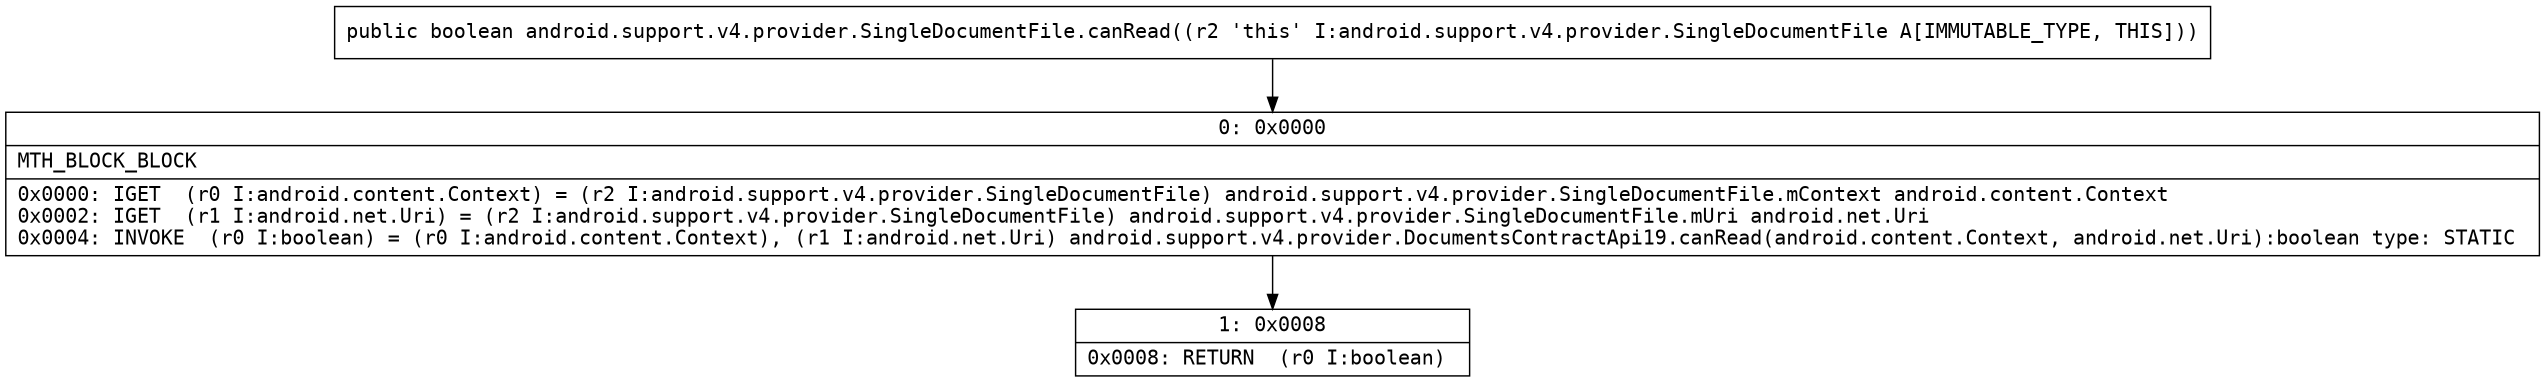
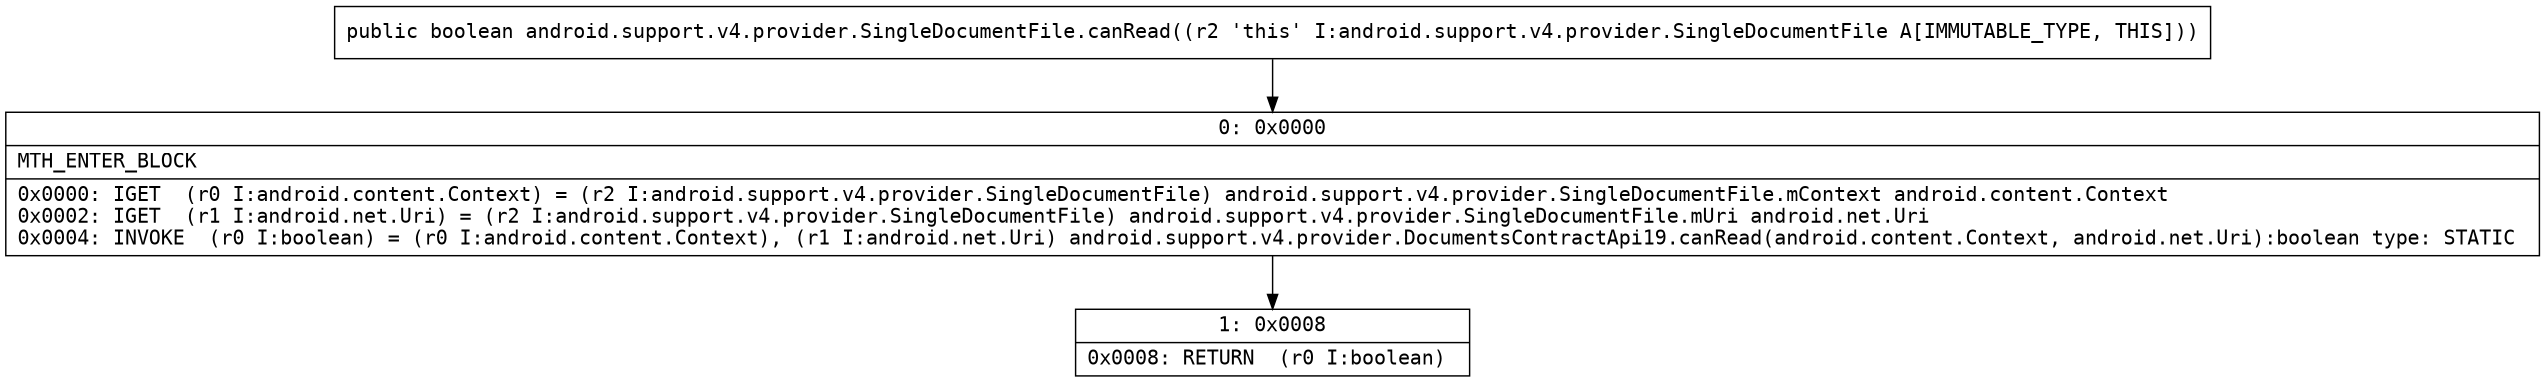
node "0: 0x0000": text "MTH_BLOCK_BLOCK" -> "MTH_ENTER_BLOCK"
